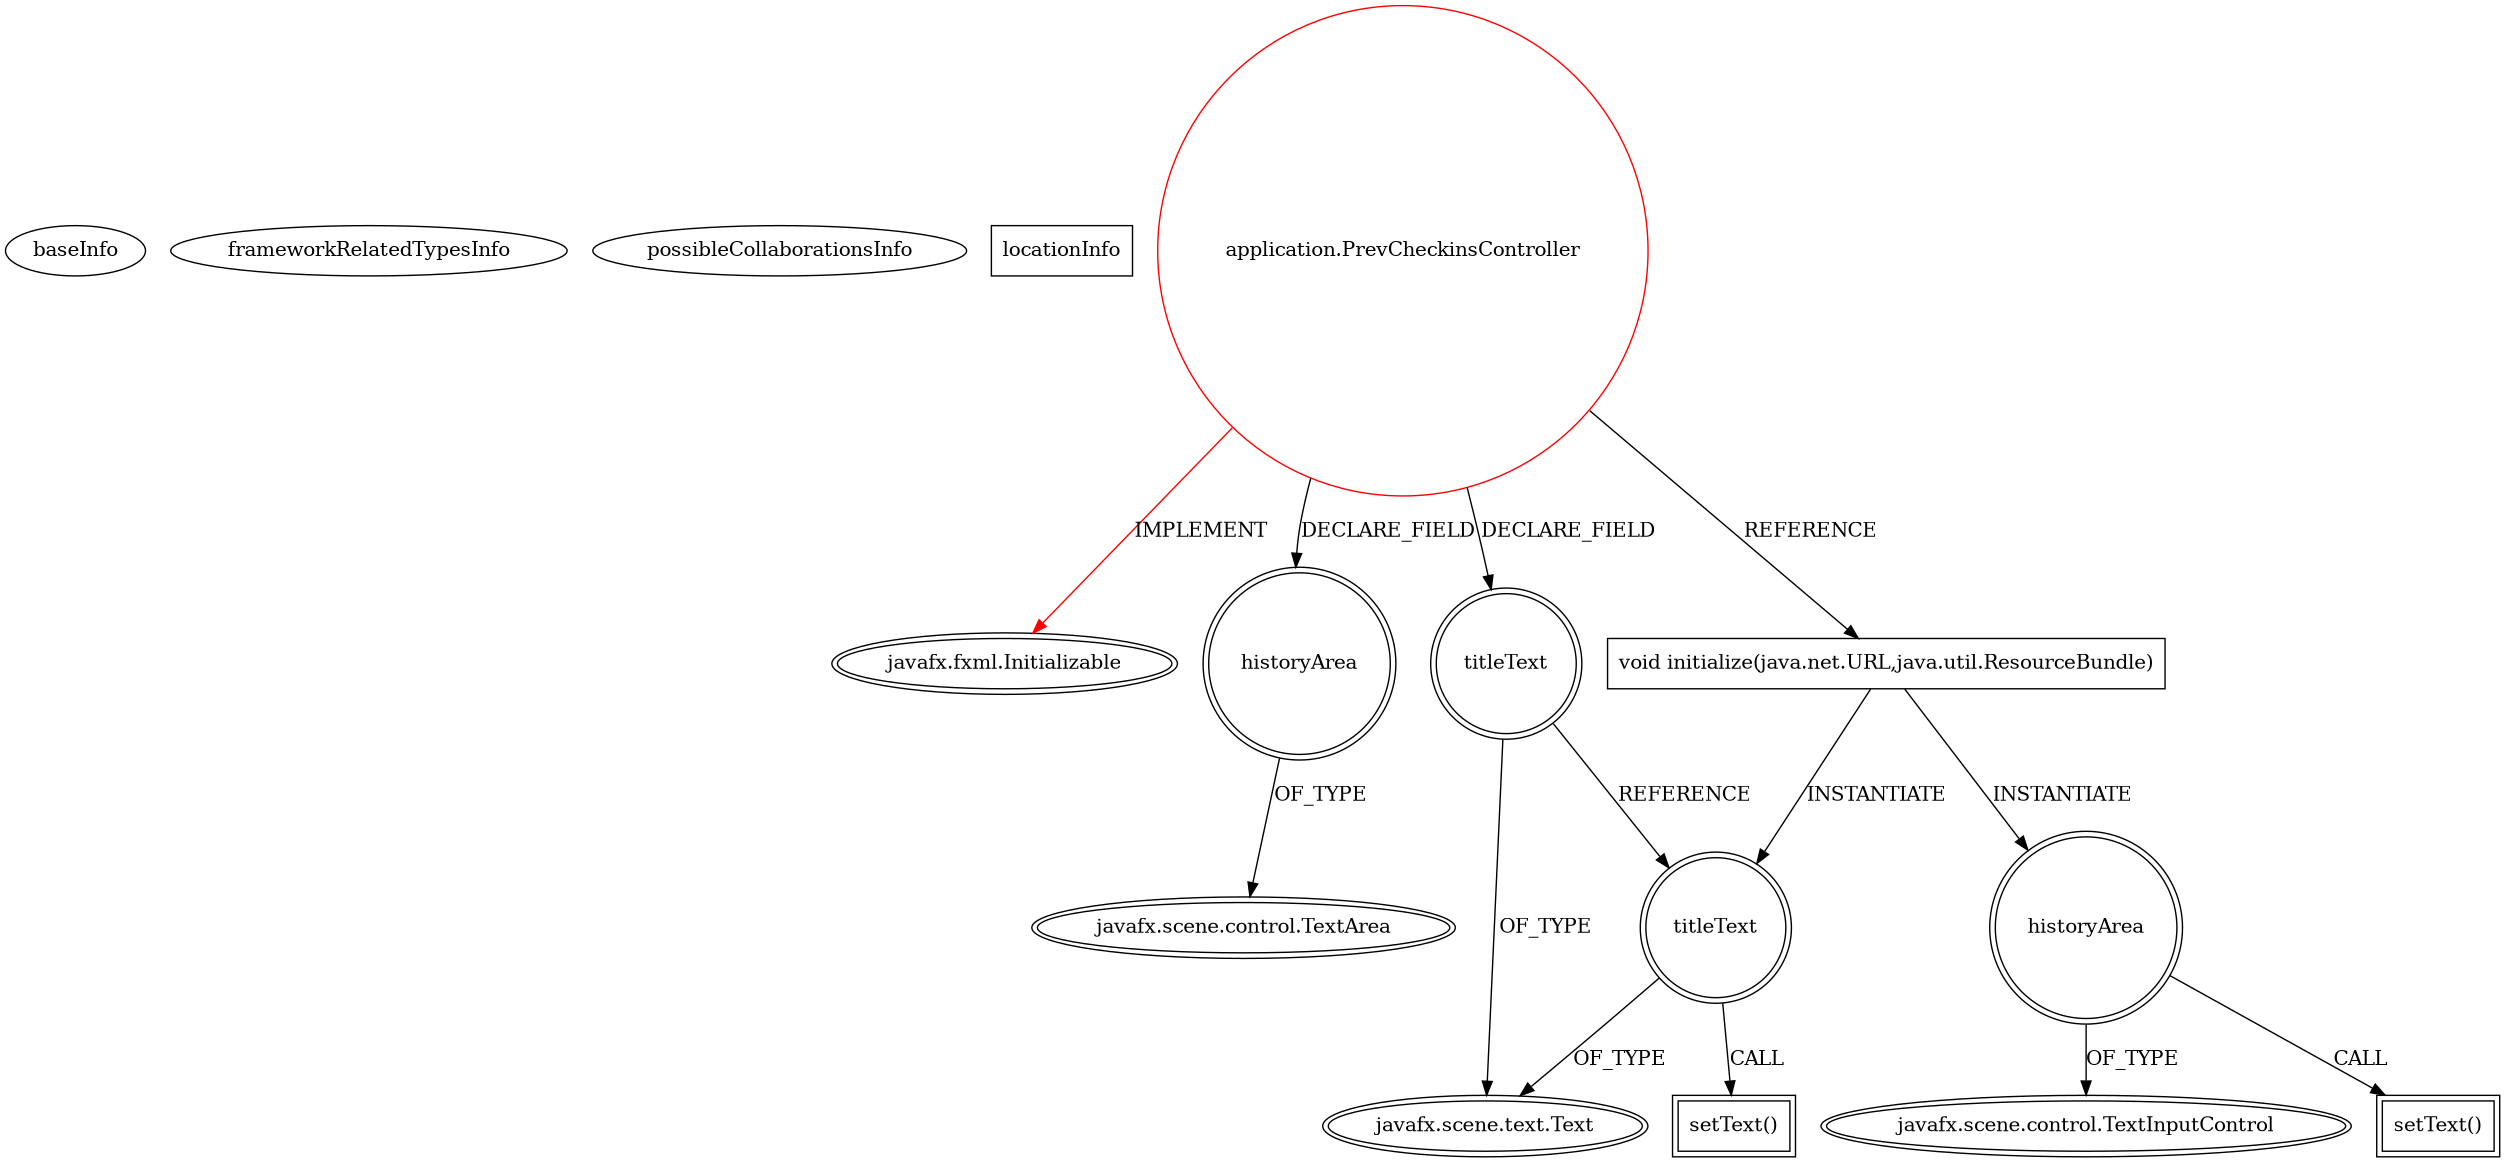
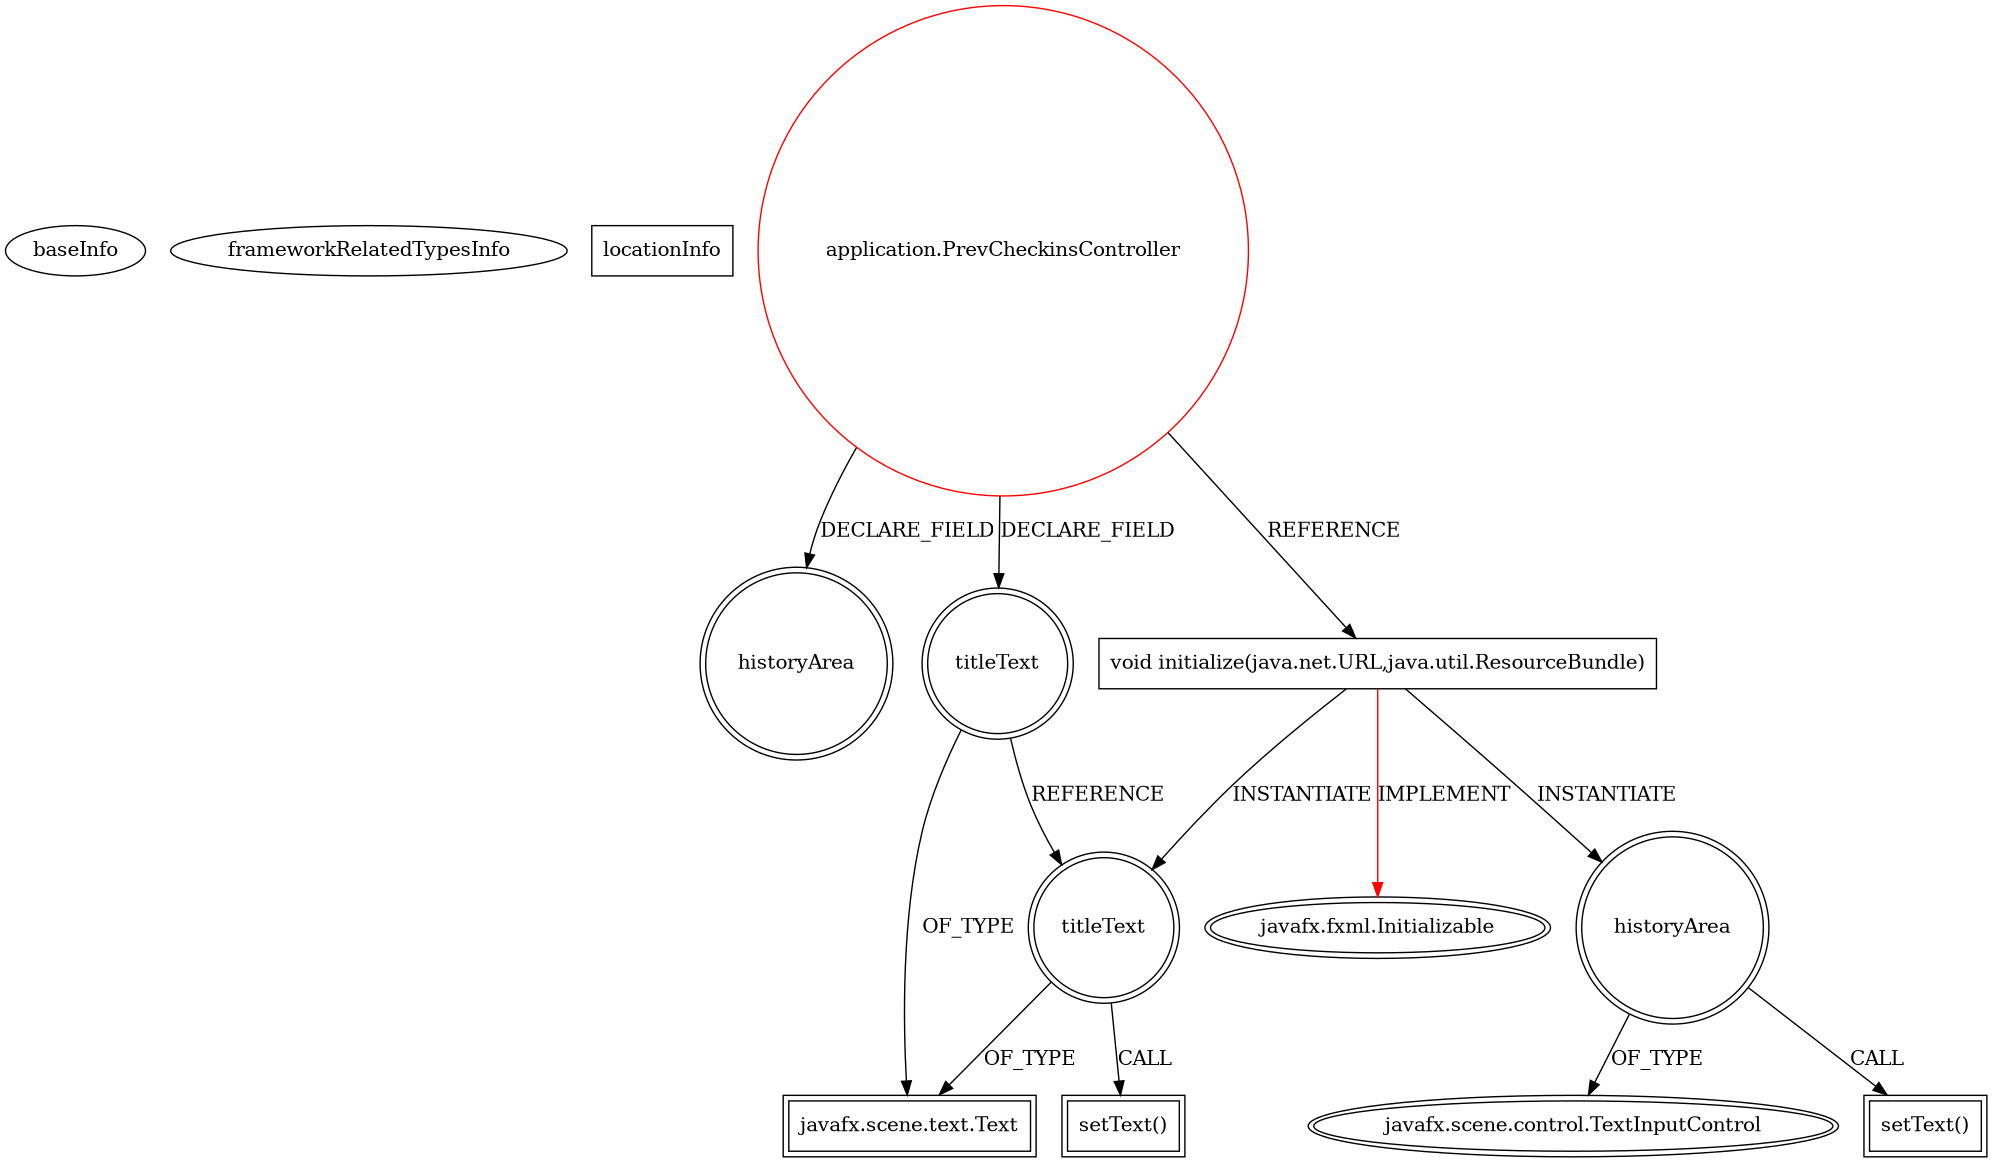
node "possibleCollaborationsInfo": removed
edge "application.PrevCheckinsController" -> "javafx.fxml.Initializable": now "void initialize(java.net.URL,java.util.ResourceBundle)" -> "javafx.fxml.Initializable"
node "javafx.scene.control.TextArea": removed
node "javafx.scene.text.Text": shape ellipse -> box
